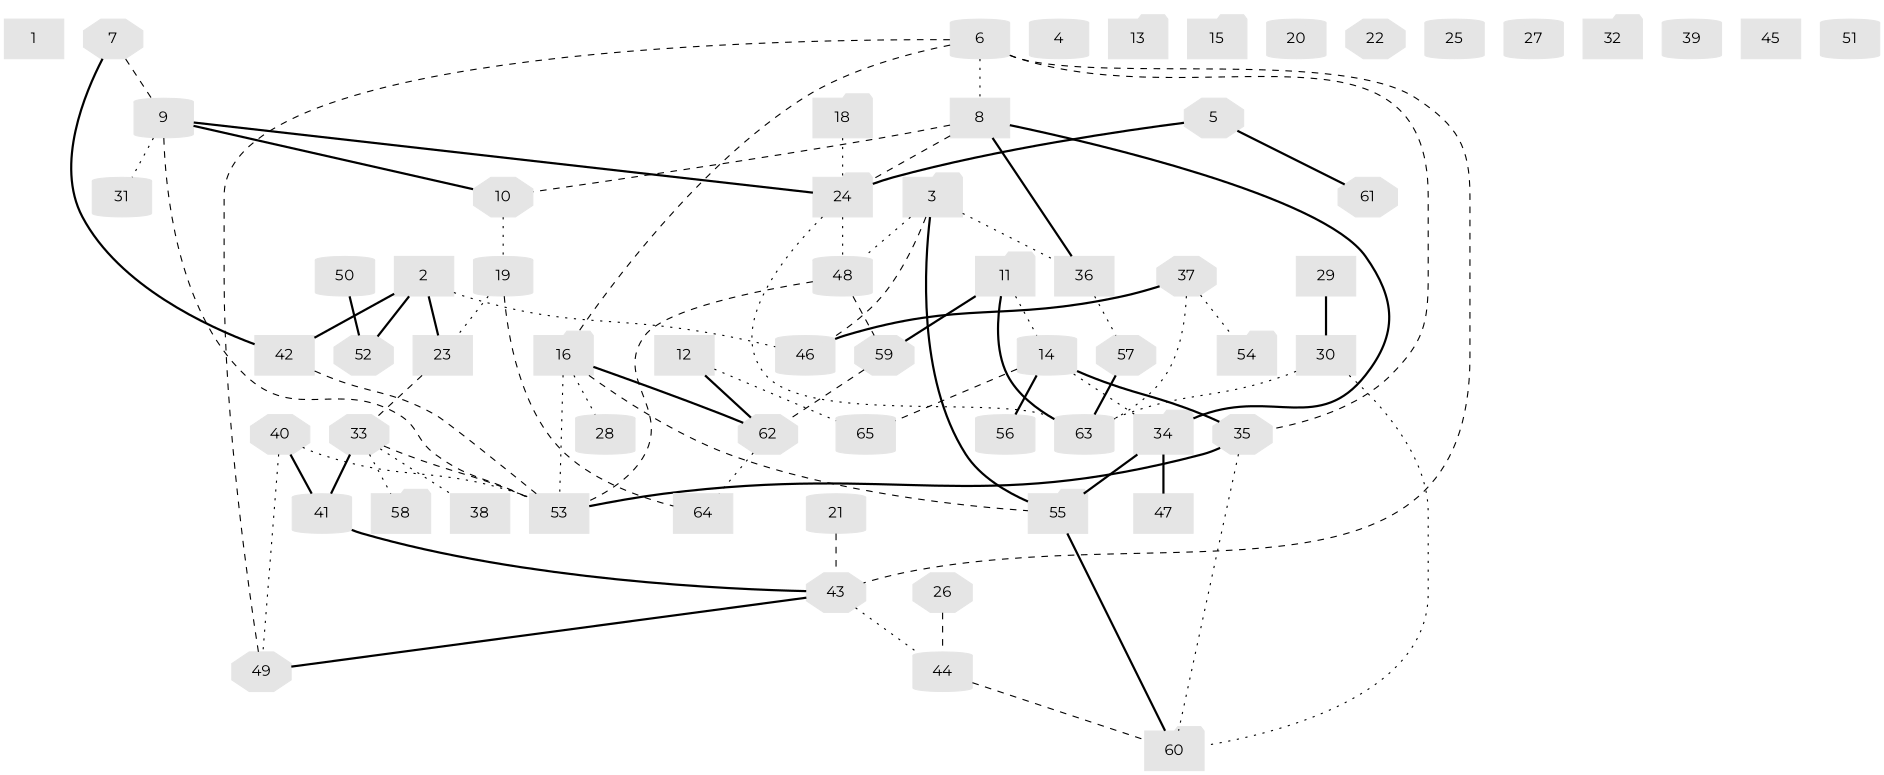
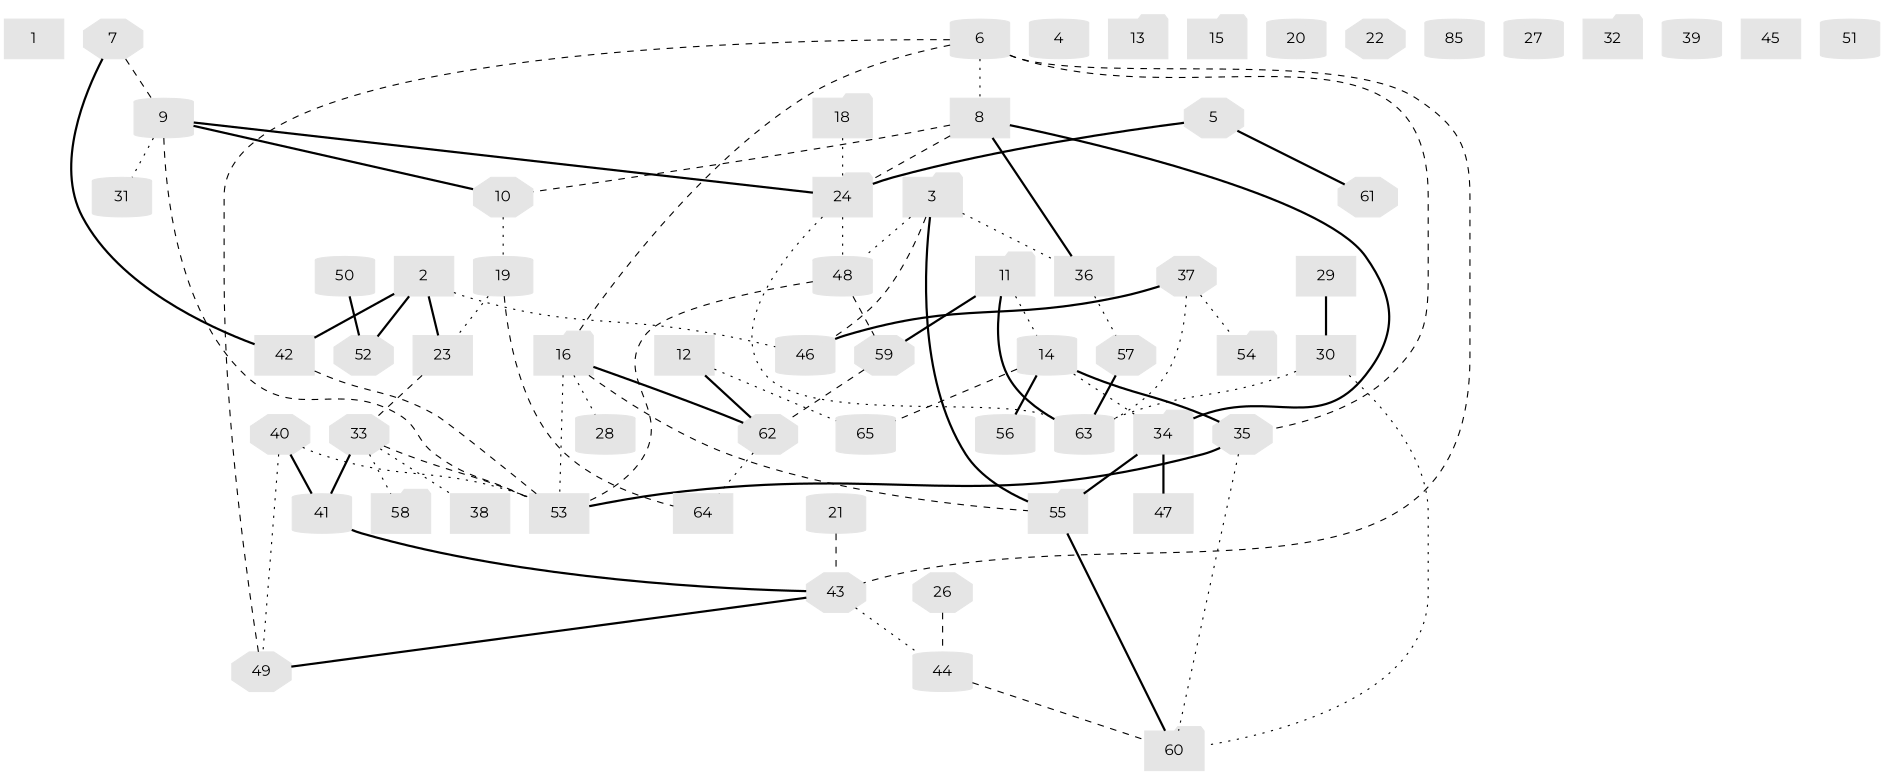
node "25": label "25" -> "85"
